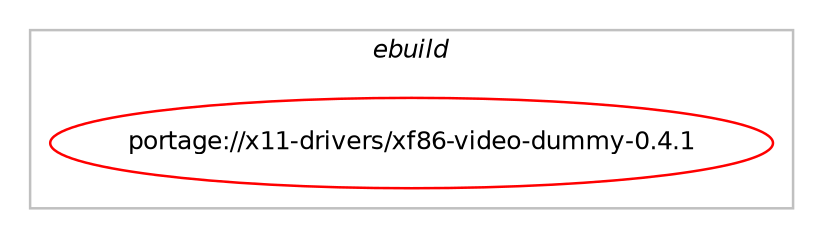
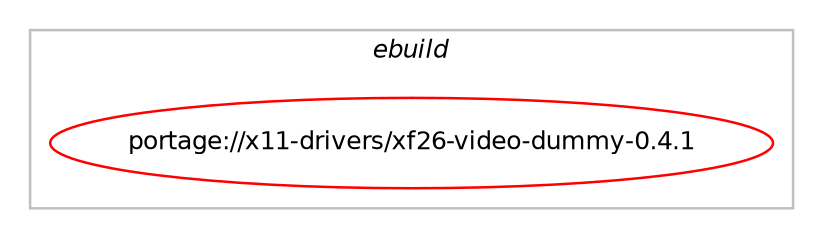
node "portage://x11-drivers/xf86-video-dummy-0.4.1": label "portage://x11-drivers/xf86-video-dummy-0.4.1" -> "portage://x11-drivers/xf26-video-dummy-0.4.1"
